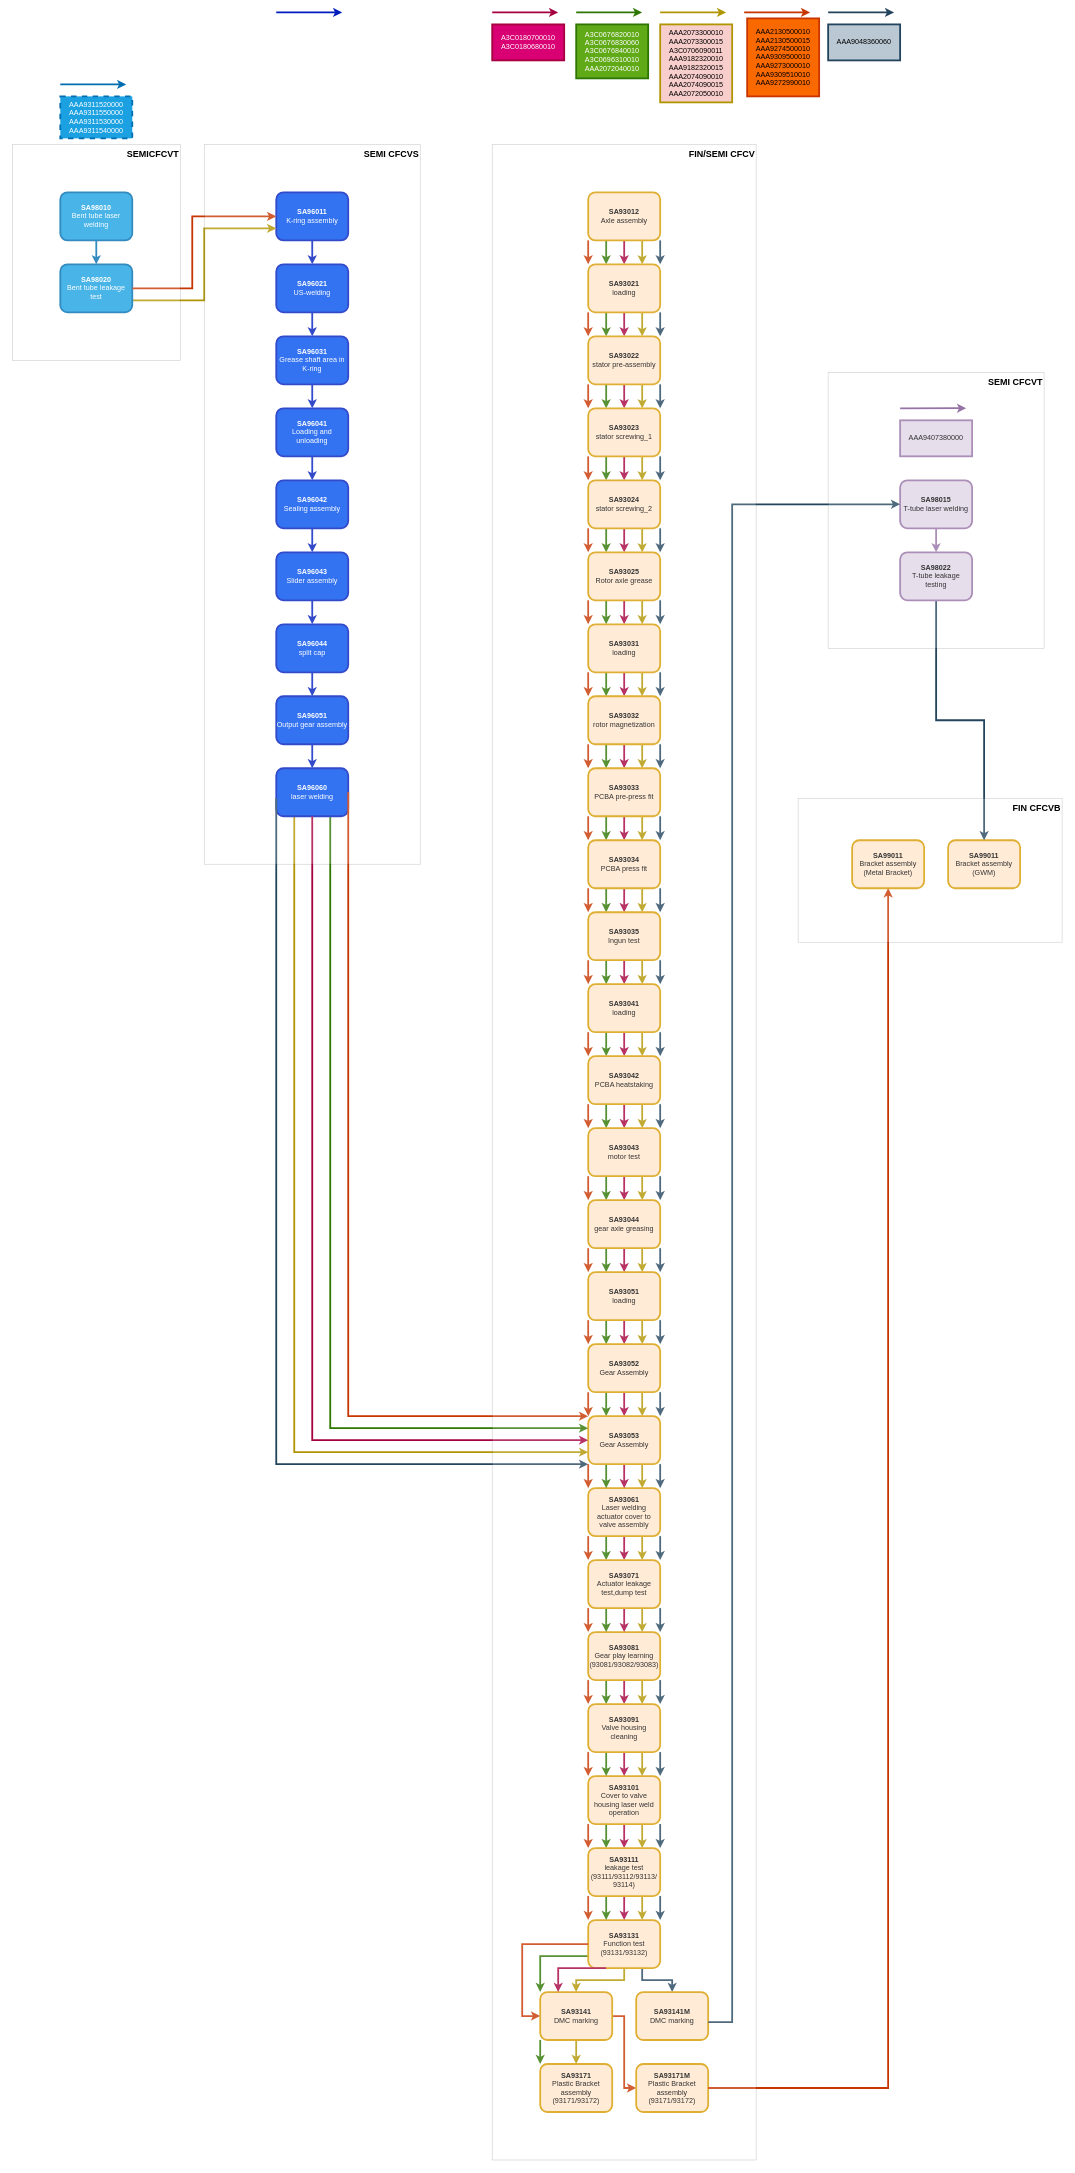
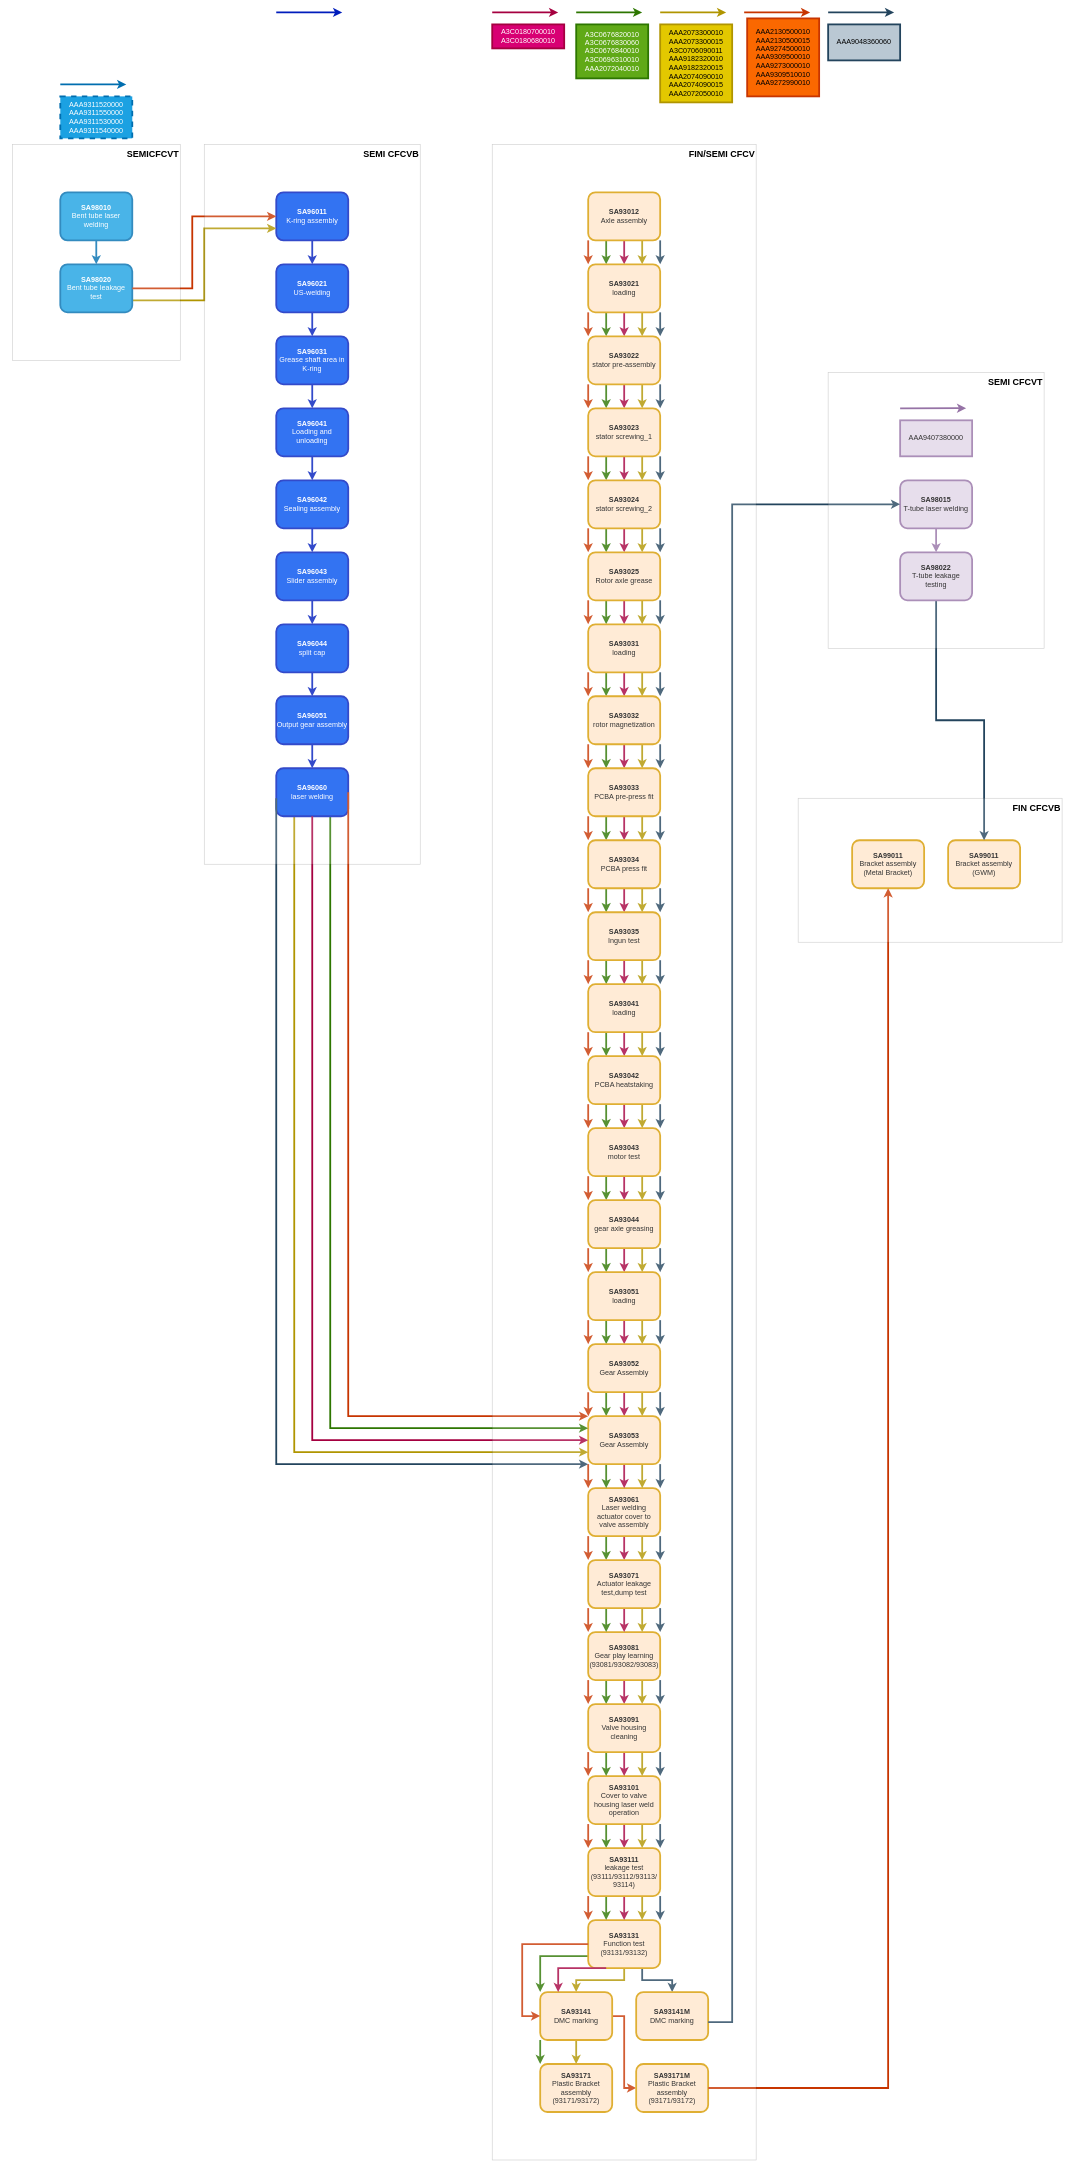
node "A3C0180700010 A3C0180680010": size 72x36 -> 72x24
node "AAA2073300010 AAA2073300015 A3C0706090011 AAA9182320010 AAA9182320015 AAA2074090010 AAA2074090015 AAA2072050010": fillcolor #f8cecc -> #e3c800
node "SEMI CFCVS": label "SEMI CFCVS" -> "SEMI CFCVB"
